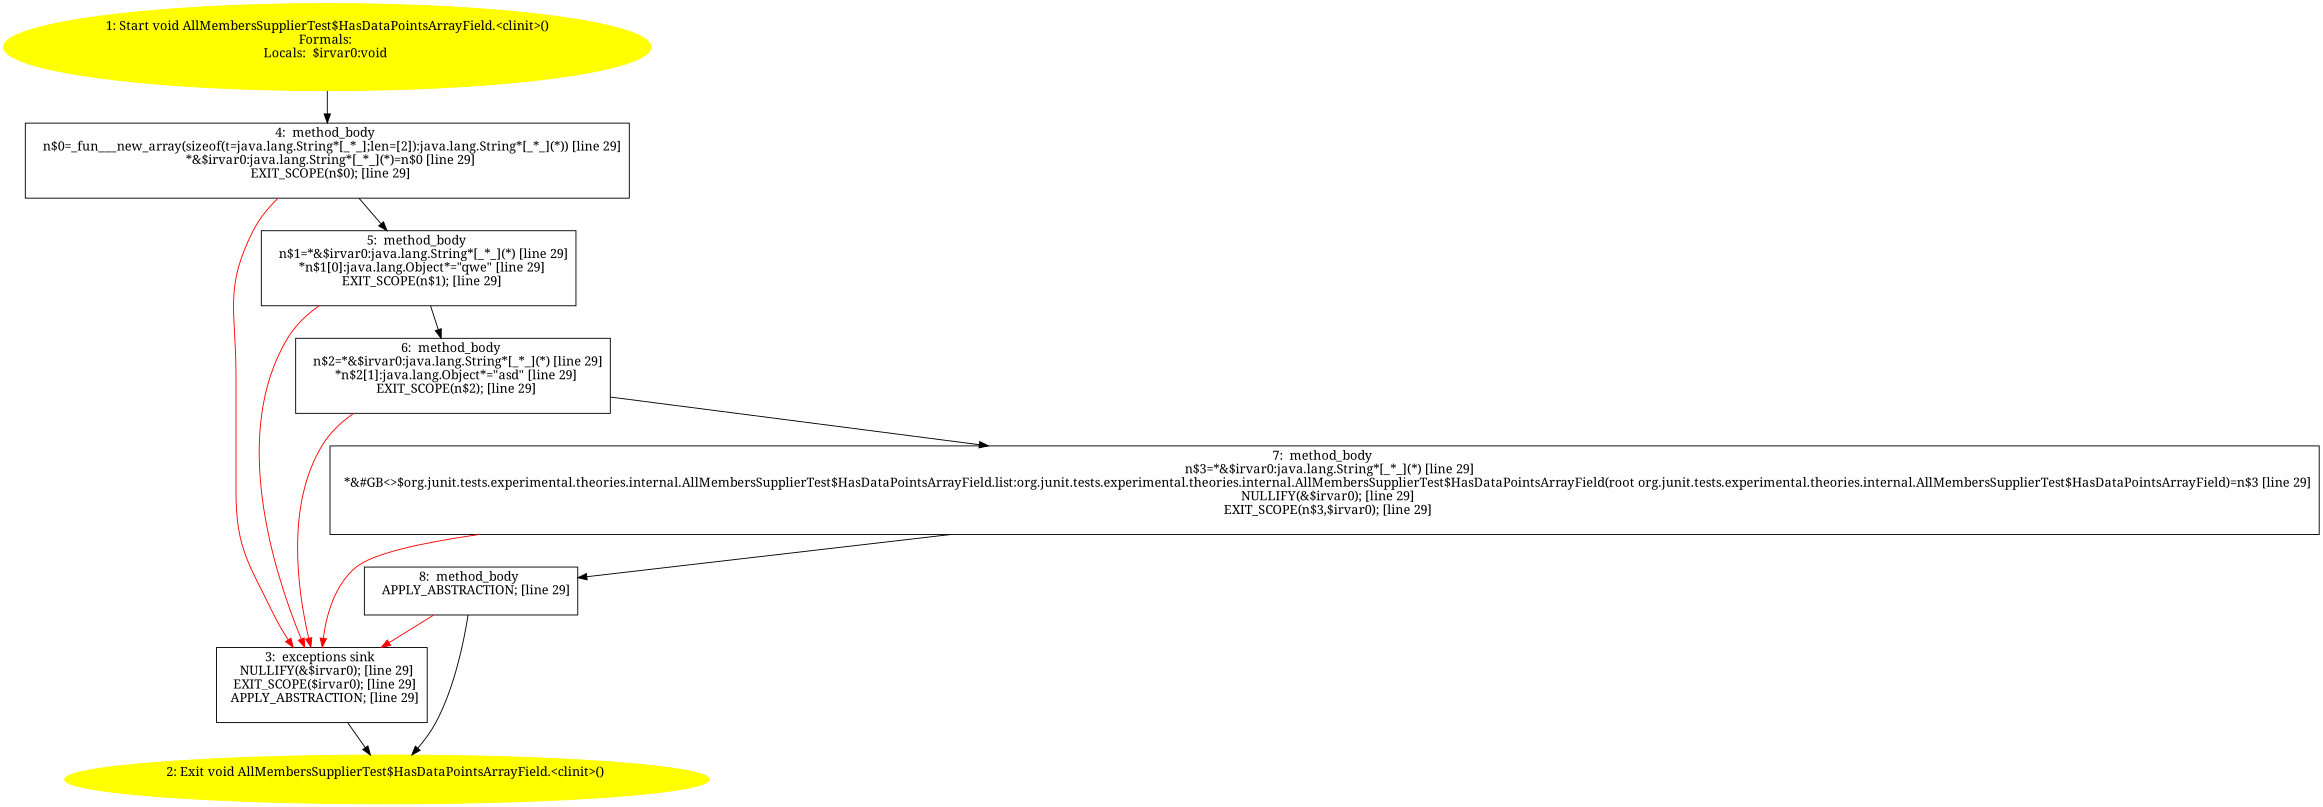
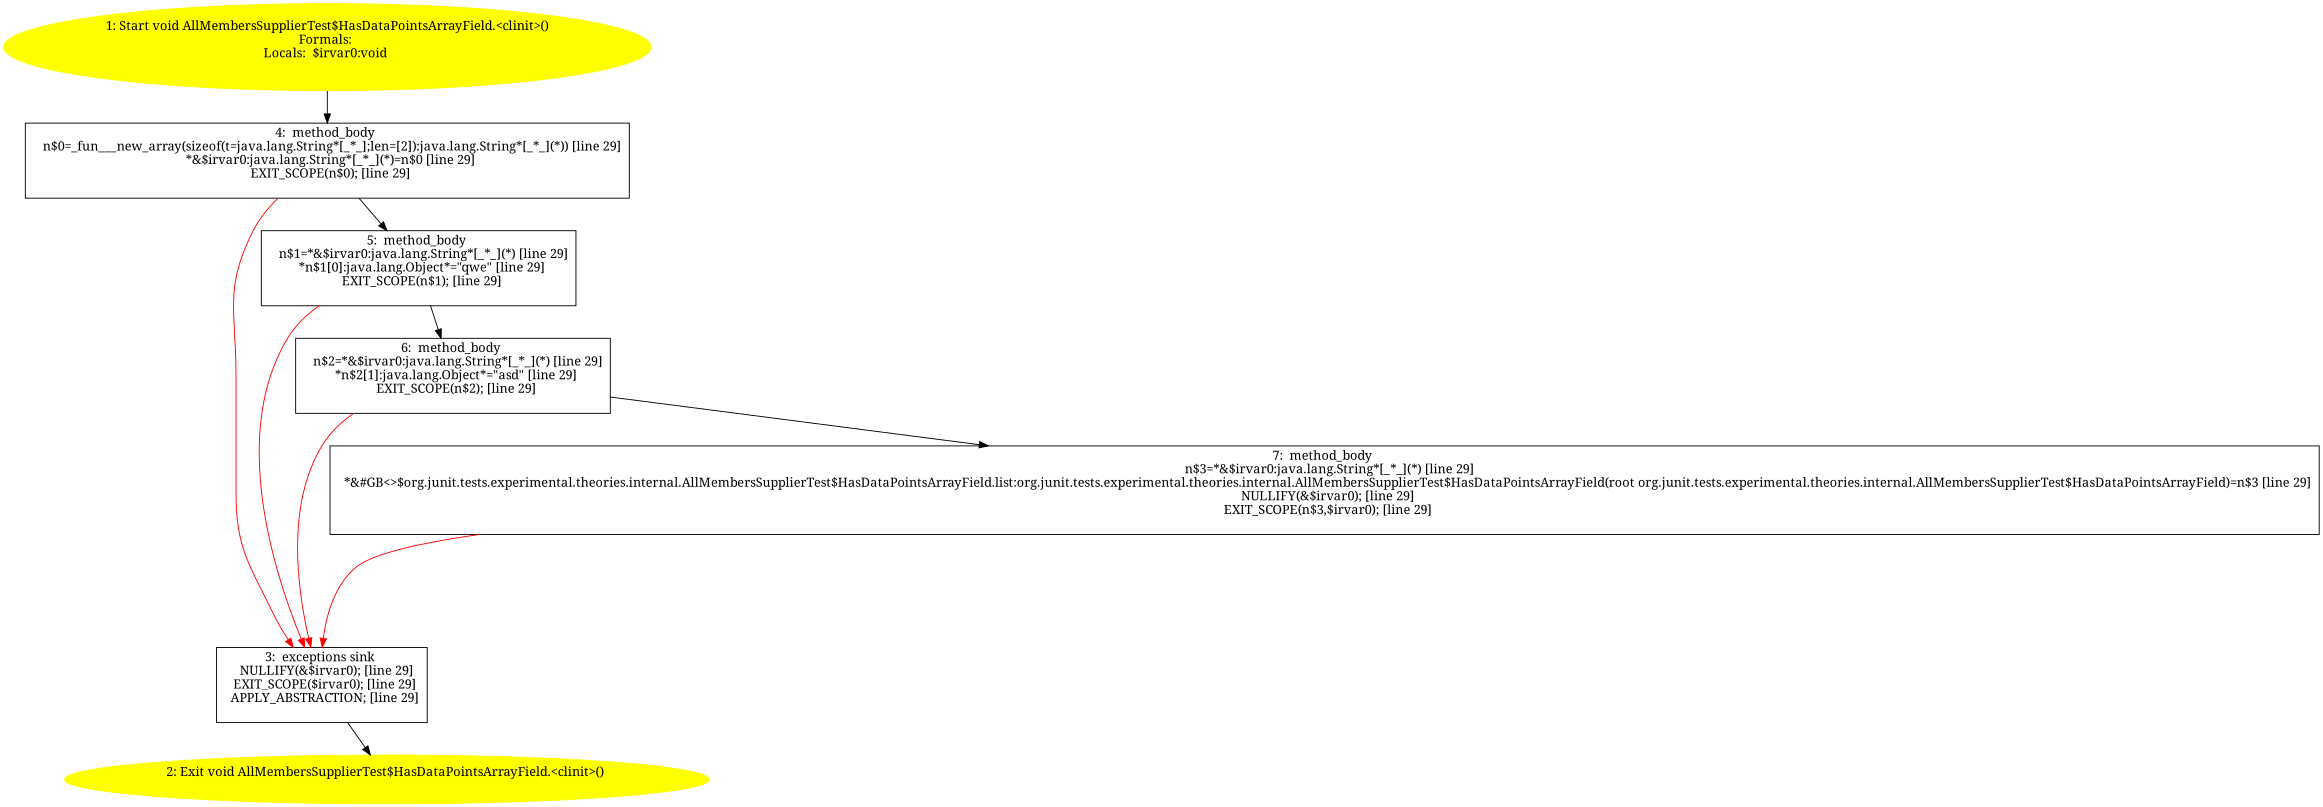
node "8:  method_body APPLY_ABSTRACTION; [line 29]": removed
